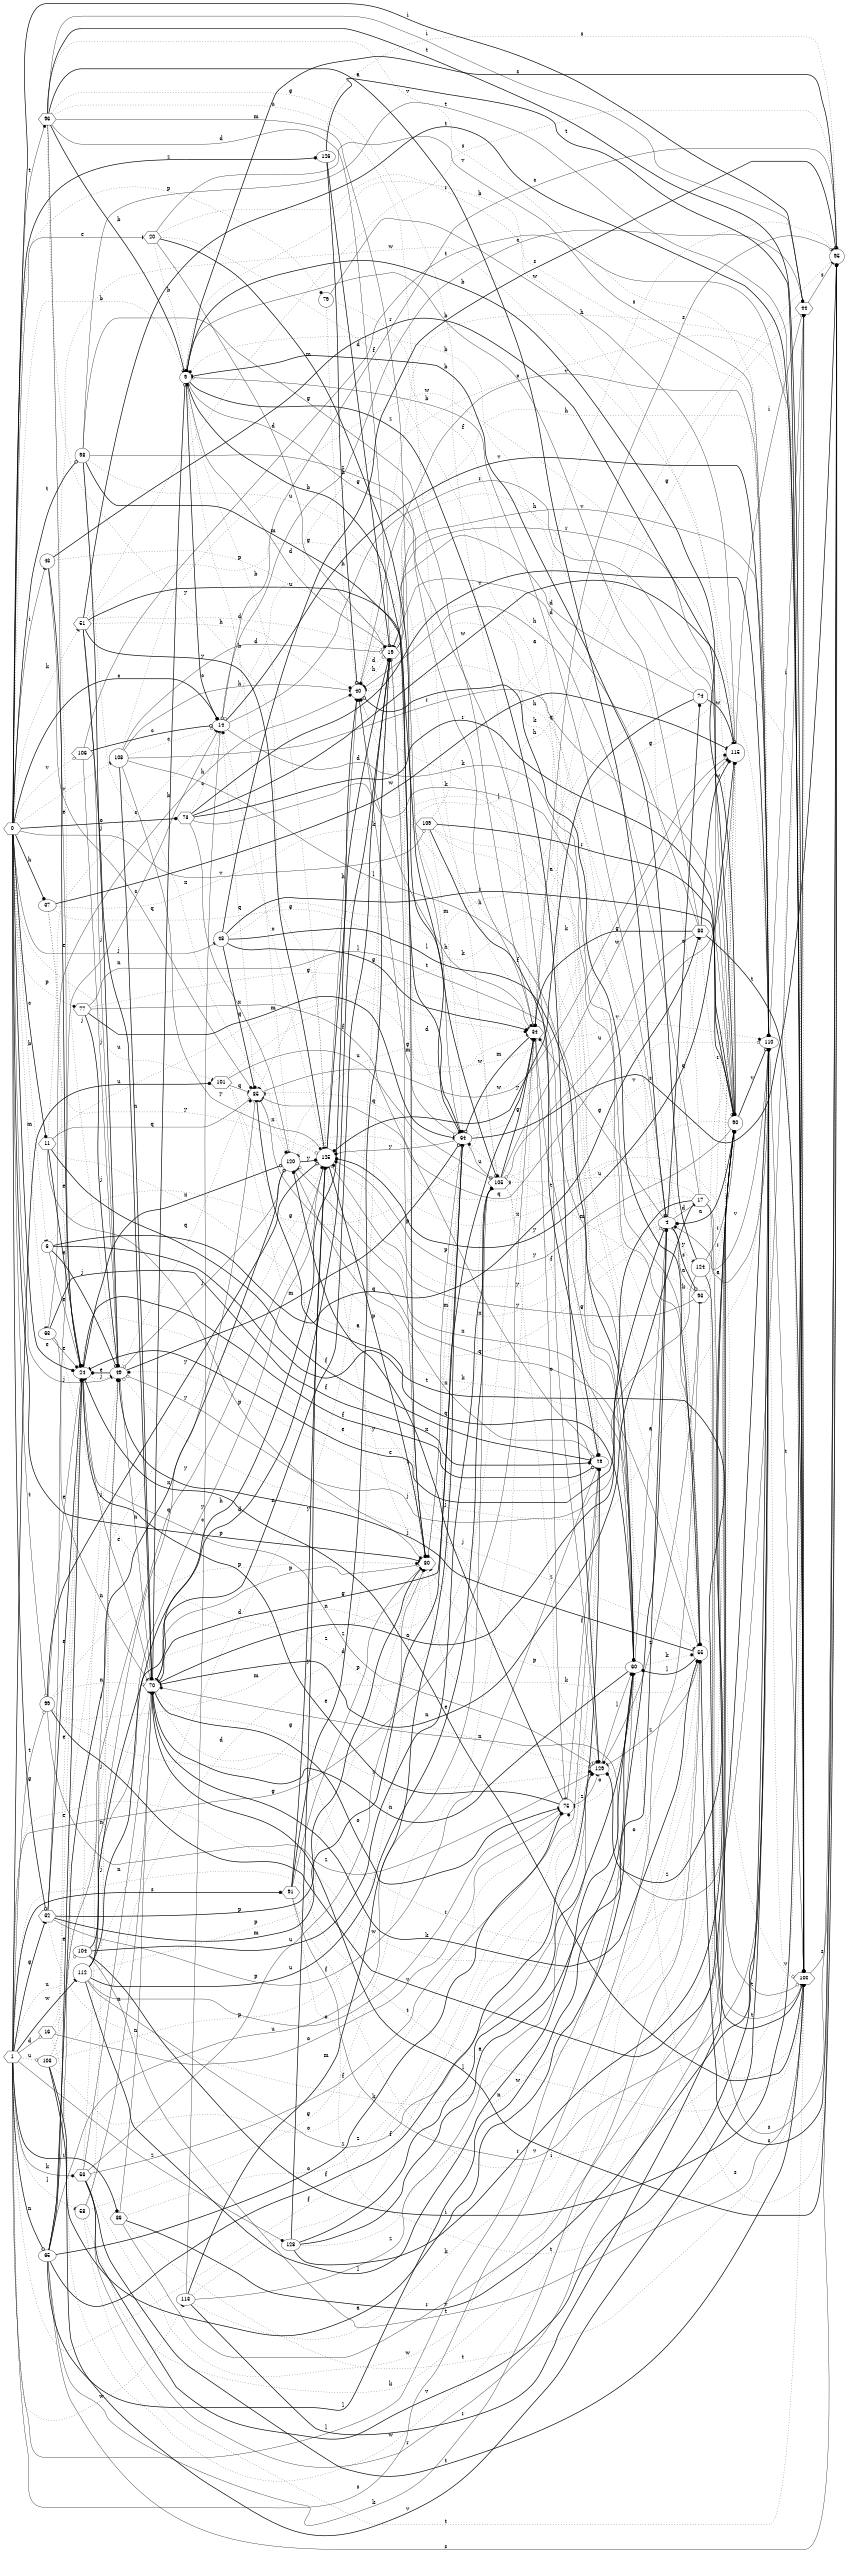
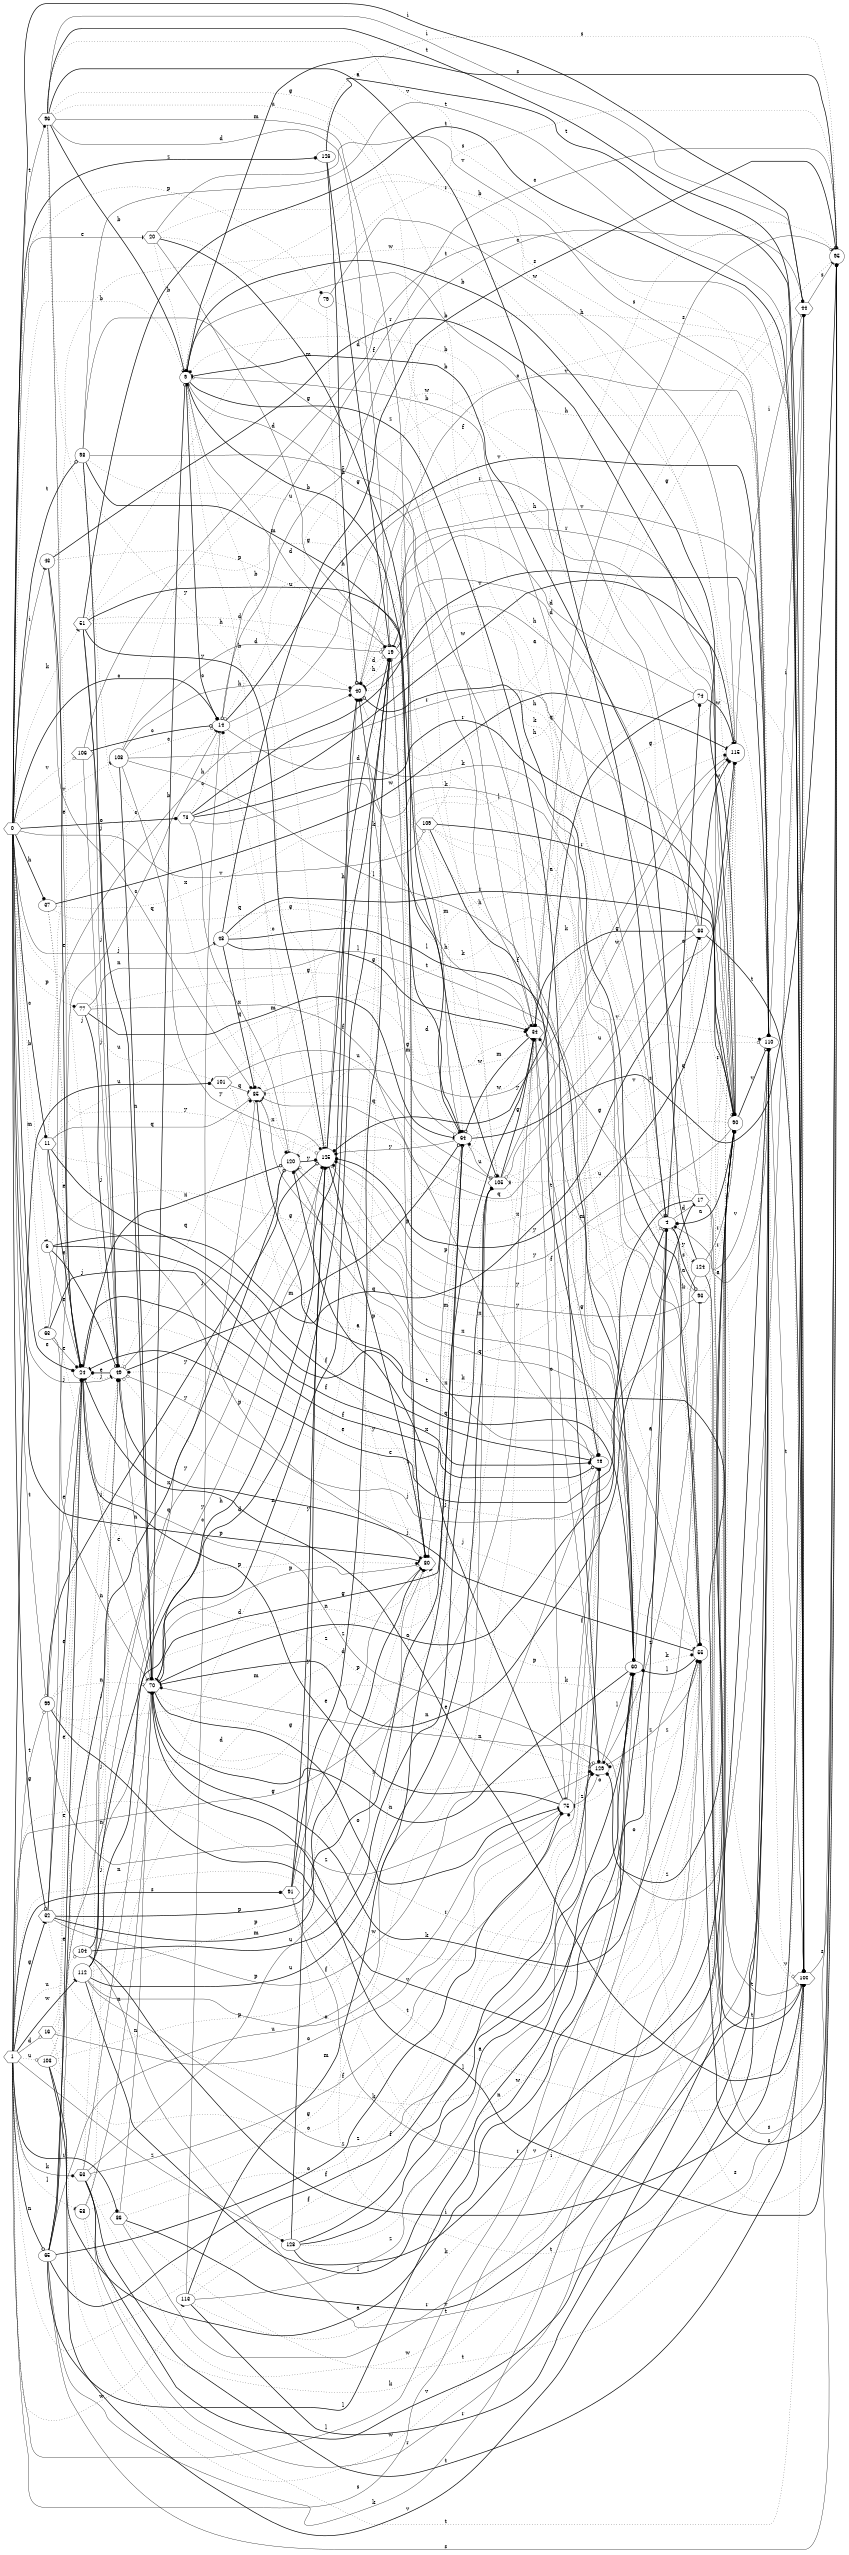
edge "105" -> "129": now "115" -> "129"
